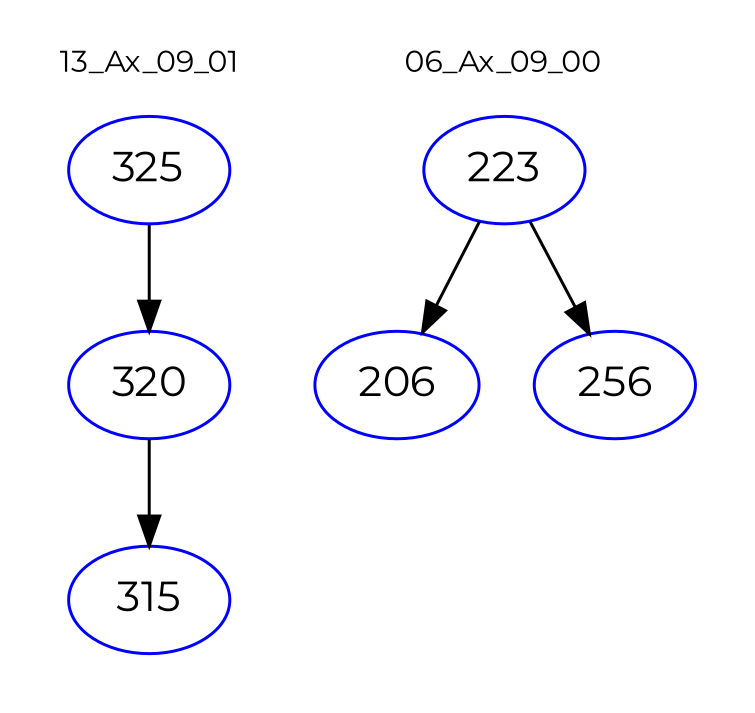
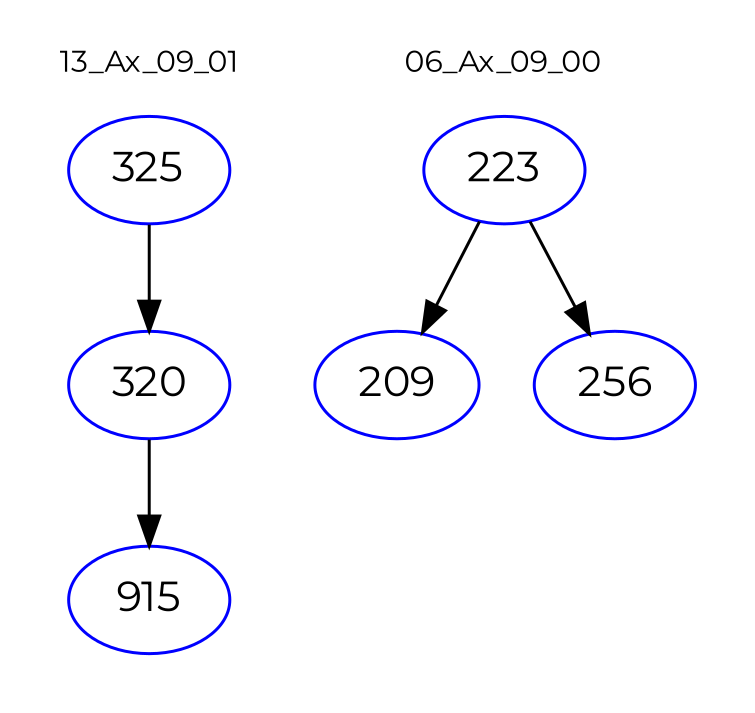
node "206": label "206" -> "209"
node "315": label "315" -> "915"
